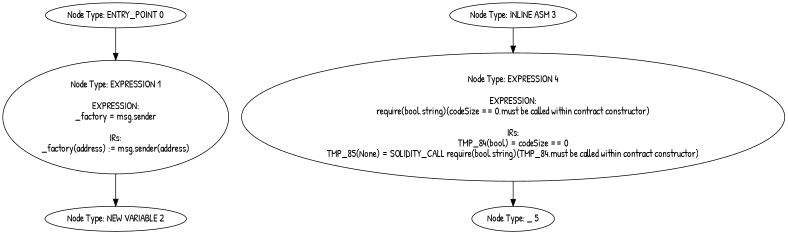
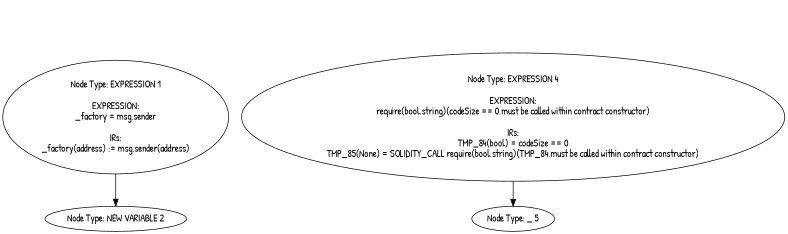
node "Node Type: ENTRY_POINT 0": removed
node "Node Type: INLINE ASM 3": removed
